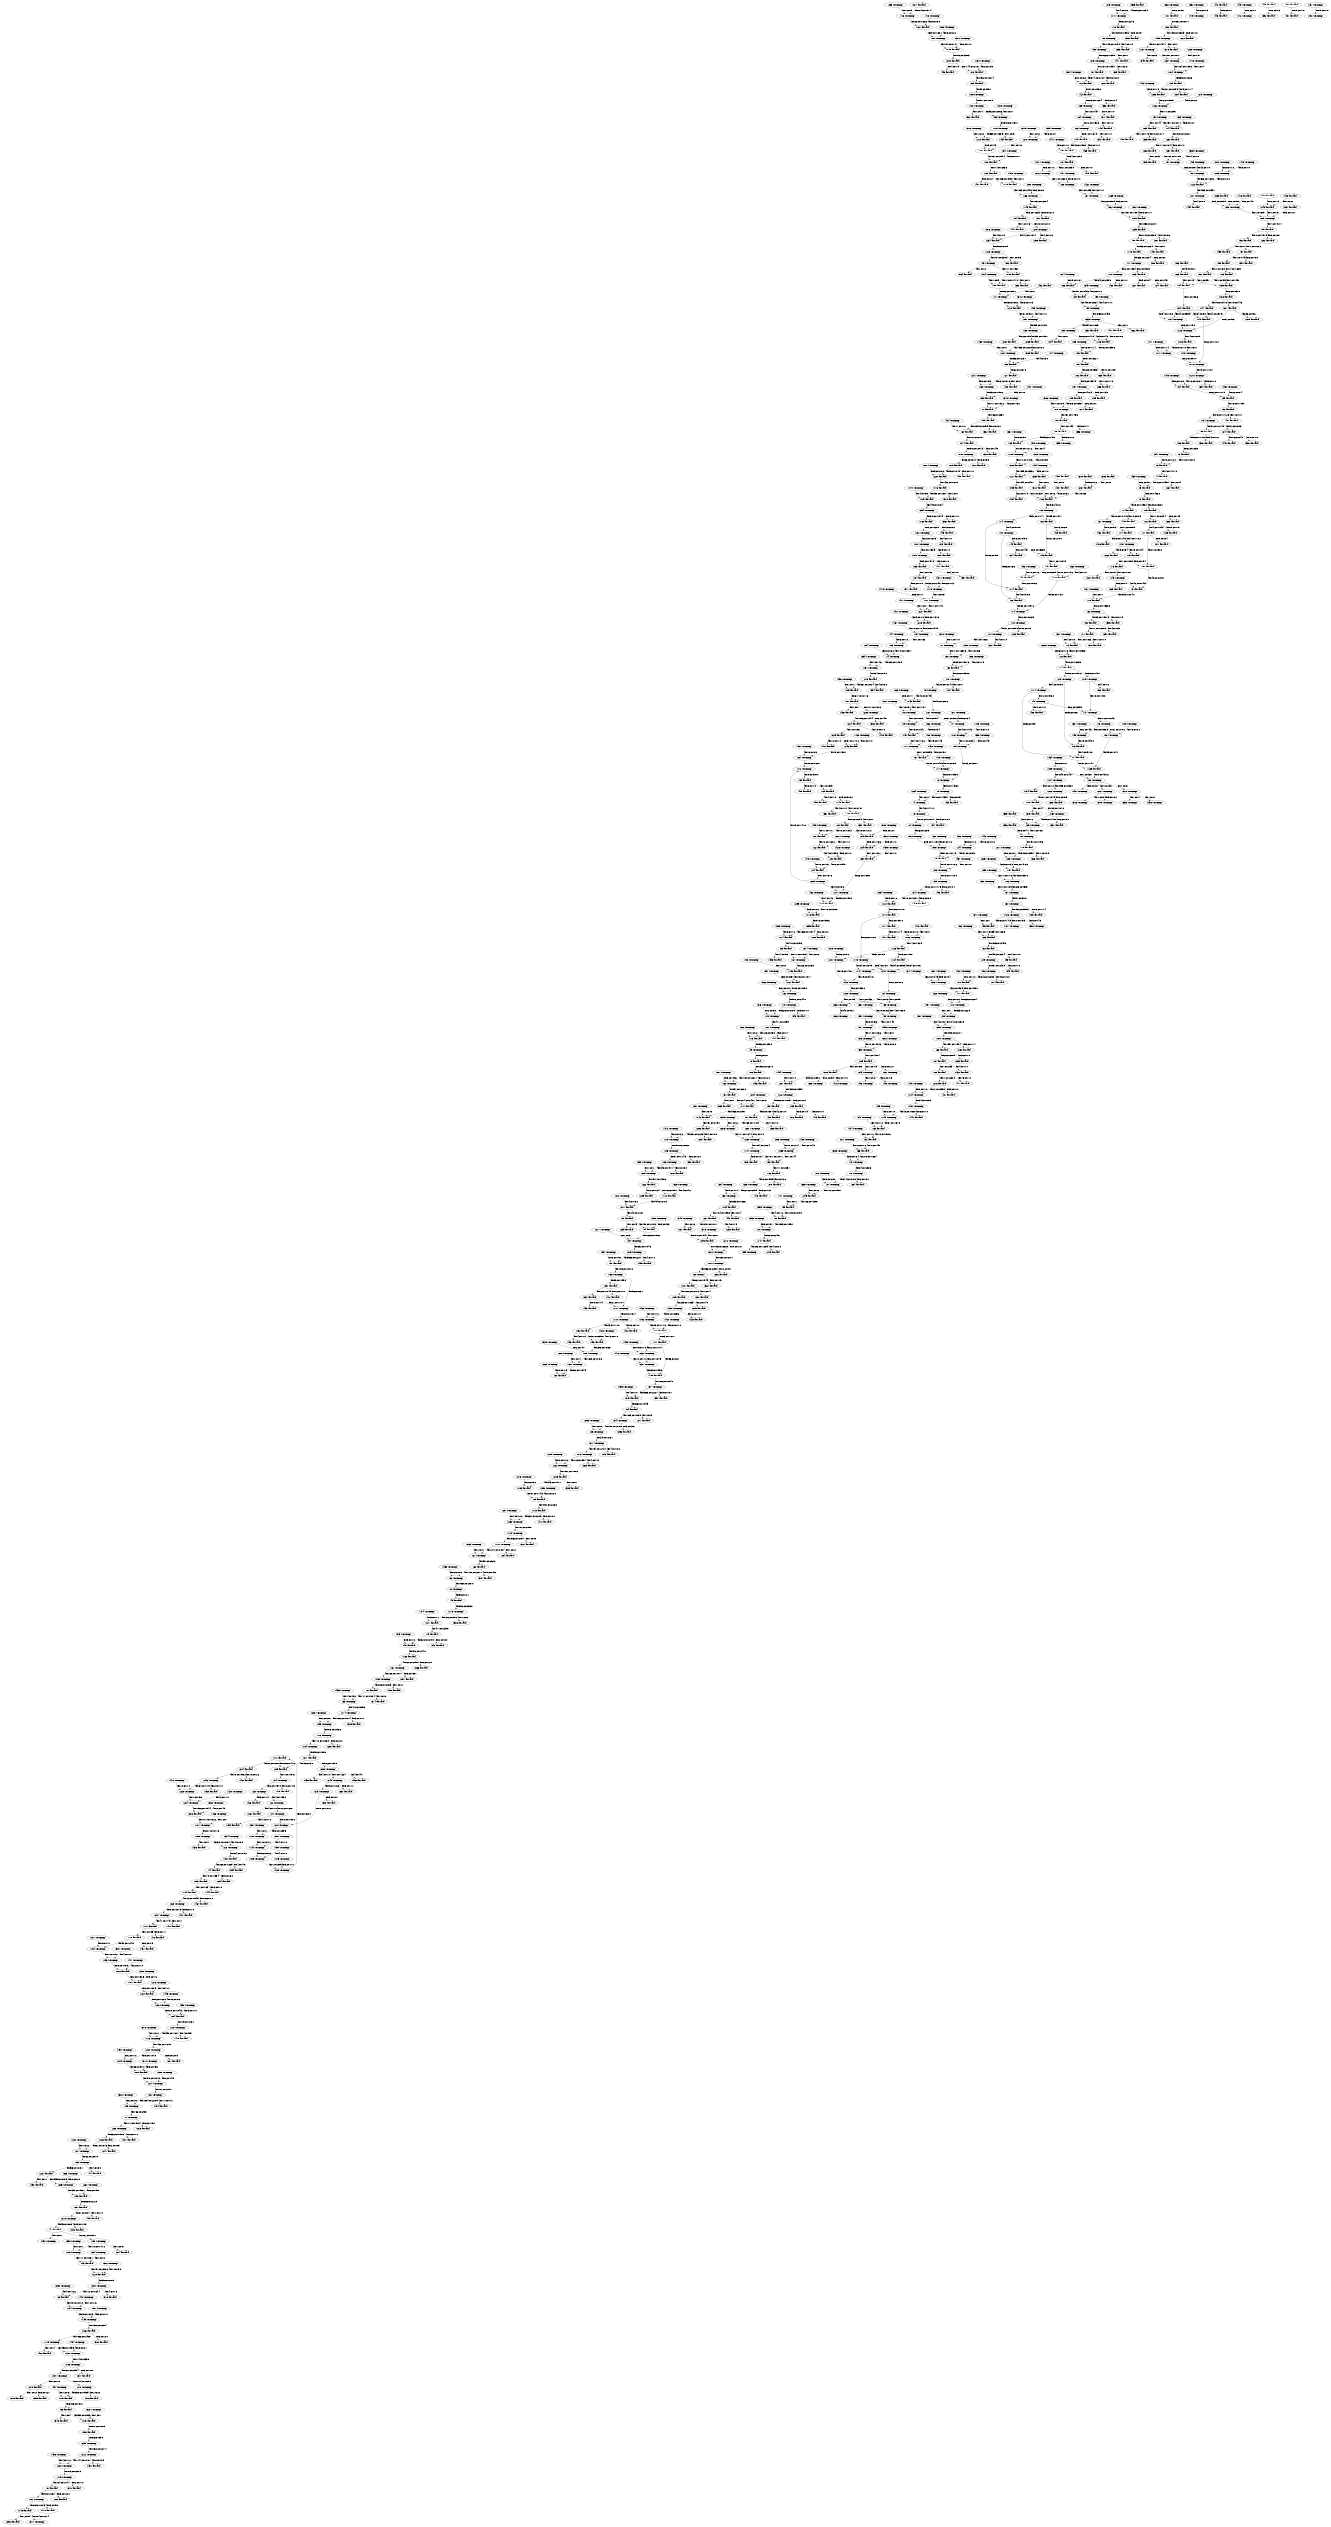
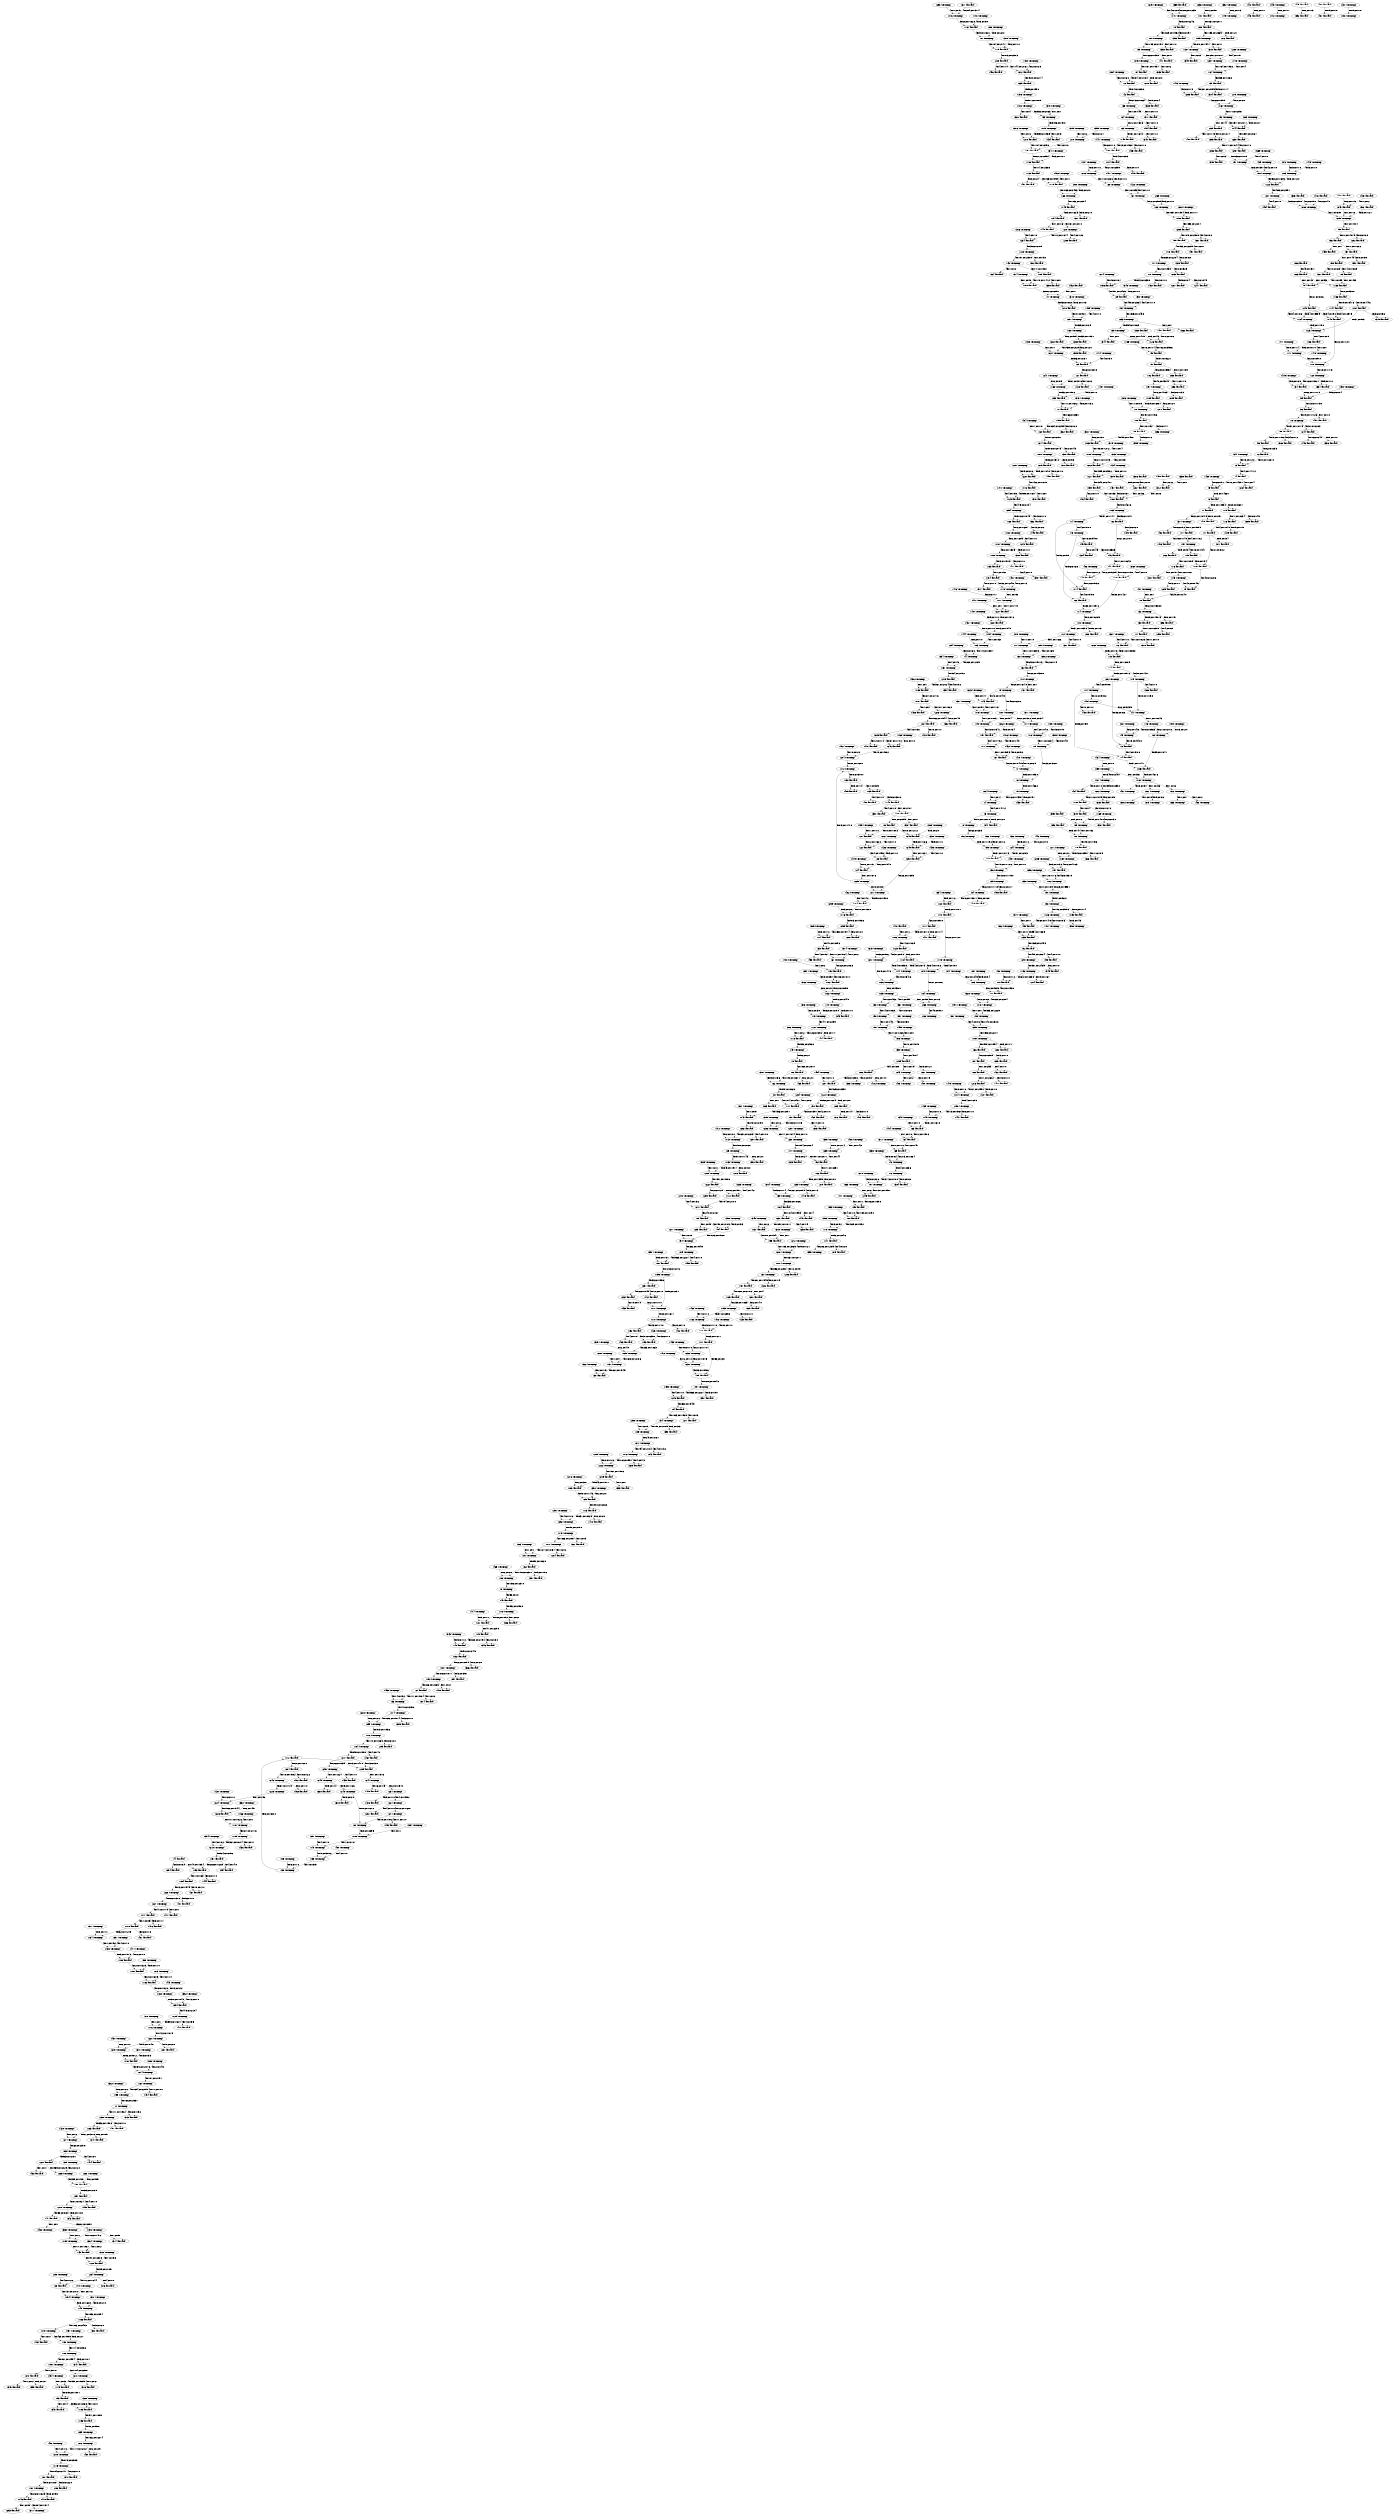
edge "v210 (forward)" -> "v191 (forward)": label "len:3,cov:4.3" -> "len:1104,cov:225.8"
node "v292 (rev_comp)": removed
node "v30 (rev_rev)": label "v30 (rev_rev)" -> "v30 (rev_comp)"
edge "v250 (rev_comp)" -> "v462 (forward)": now "v184 (rev_comp)" -> "v462 (forward)"
node "v410 (rev_comp)": removed
edge "v151 (forward)" -> "v44 (forward)": now "v151 (forward)" -> "v193 (forward)"
